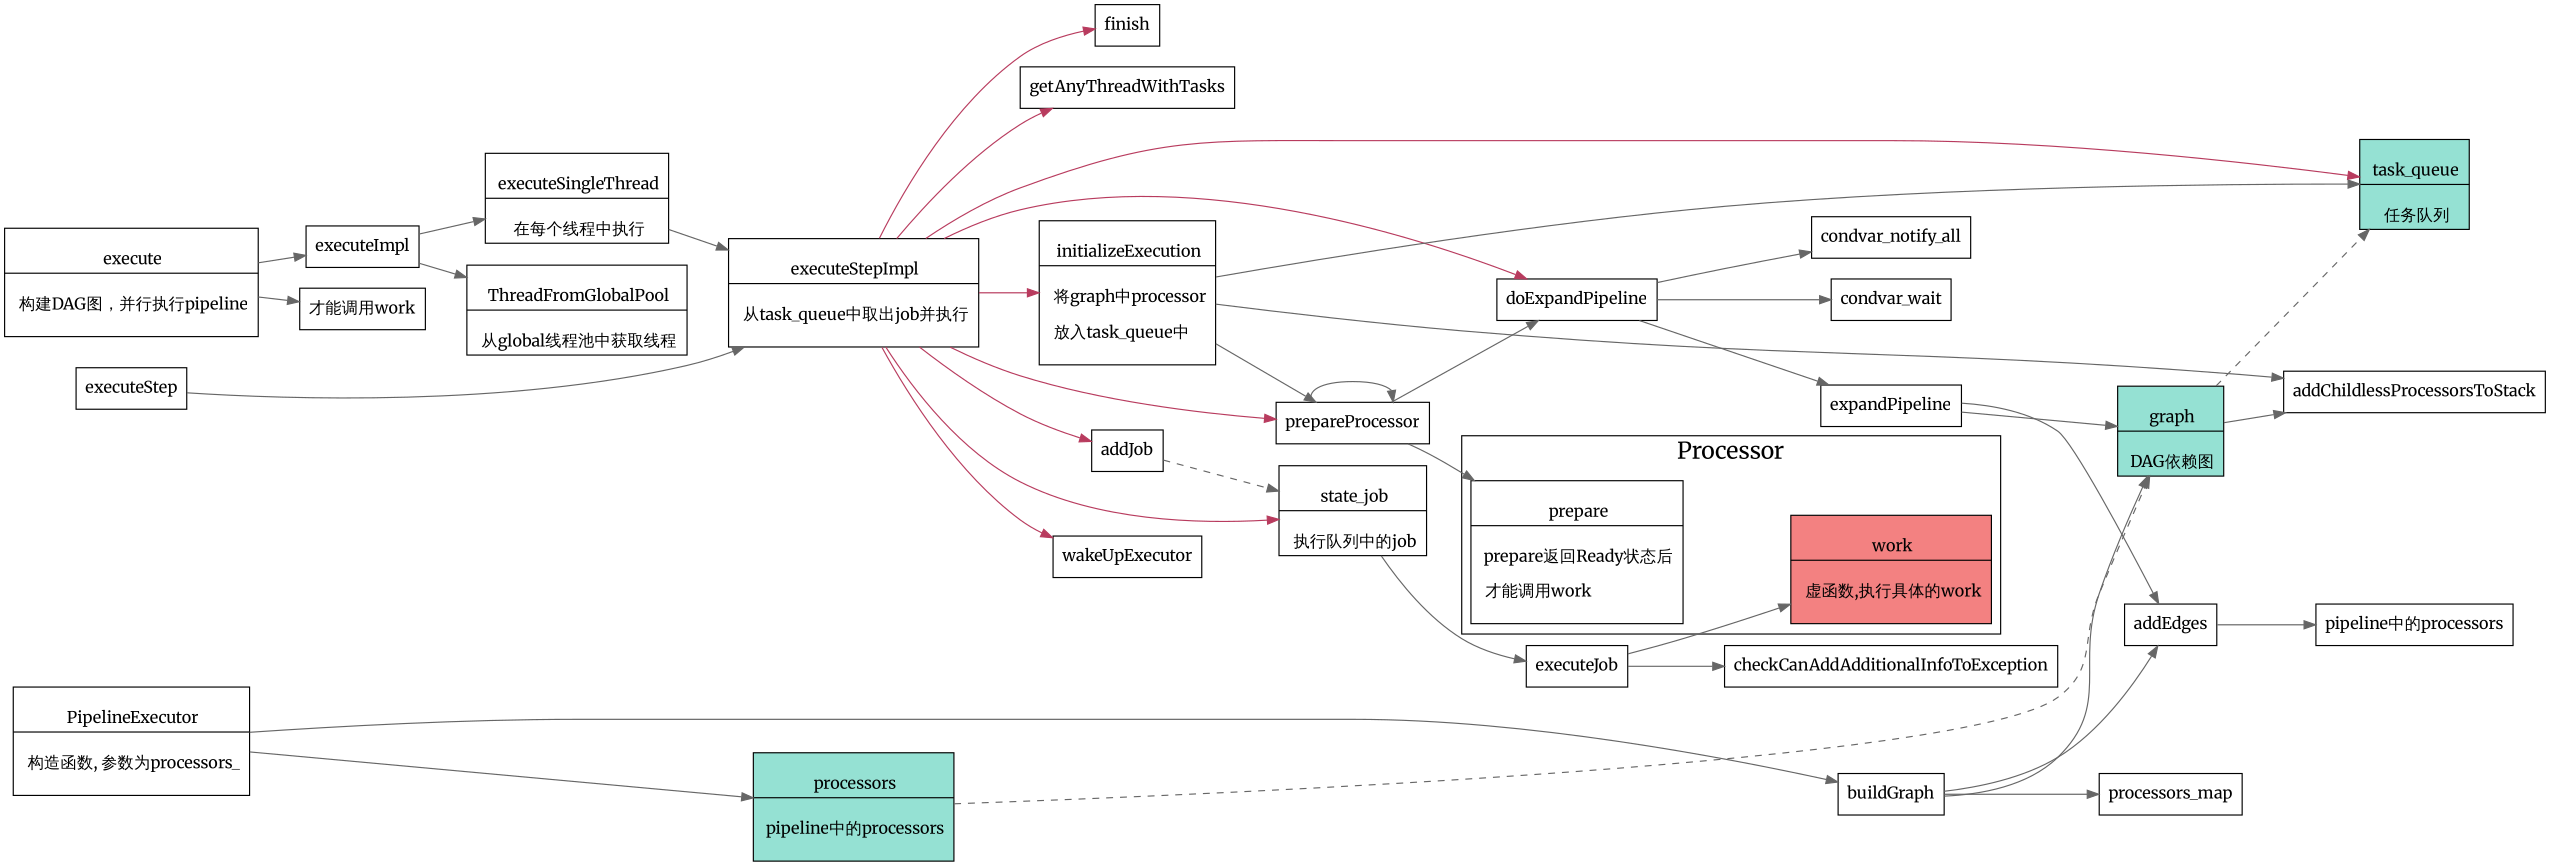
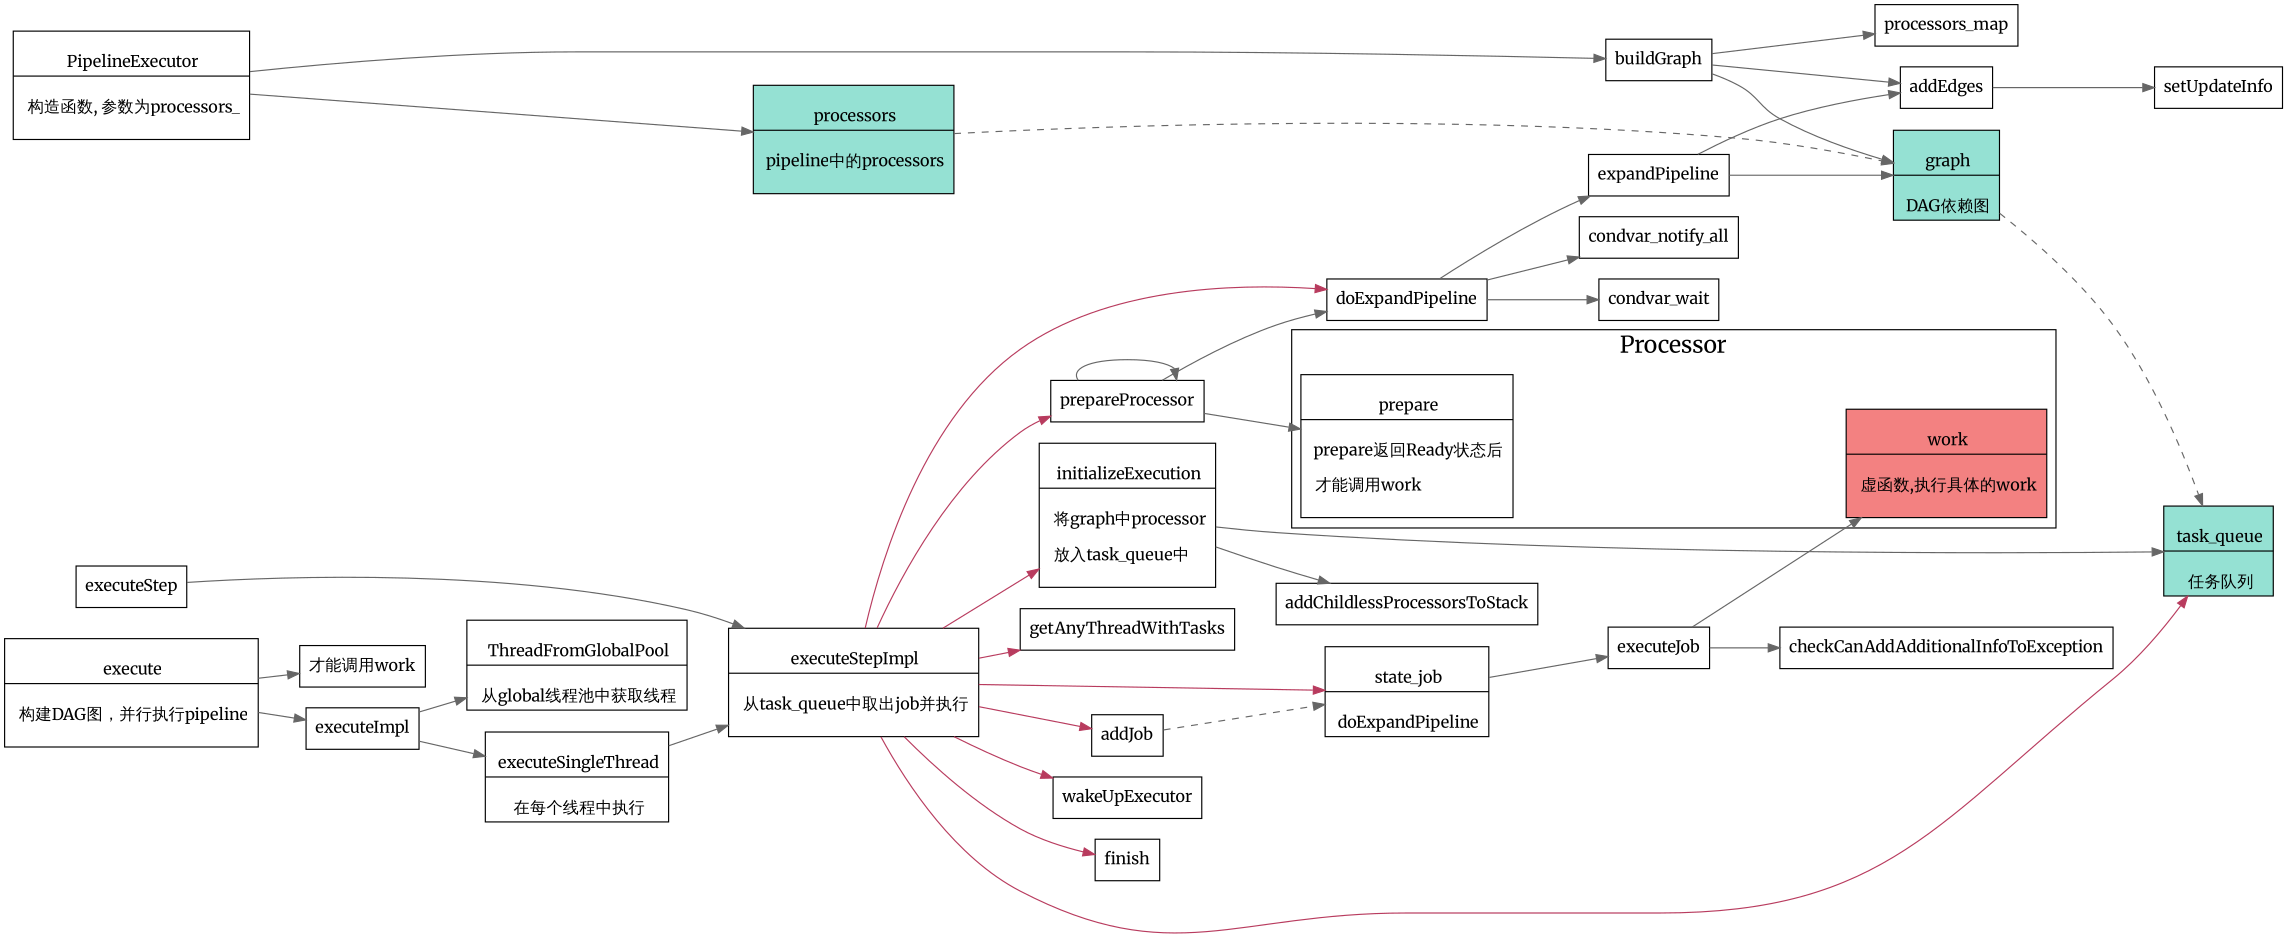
edge "initializeExecution" -> "prepareProcessor": removed
edge "graph" -> "addChildlessProcessorsToStack": removed
node "state_job": text "执行队列中的job" -> "doExpandPipeline"
node "pipeline中的processors": label "pipeline中的processors" -> "setUpdateInfo"
